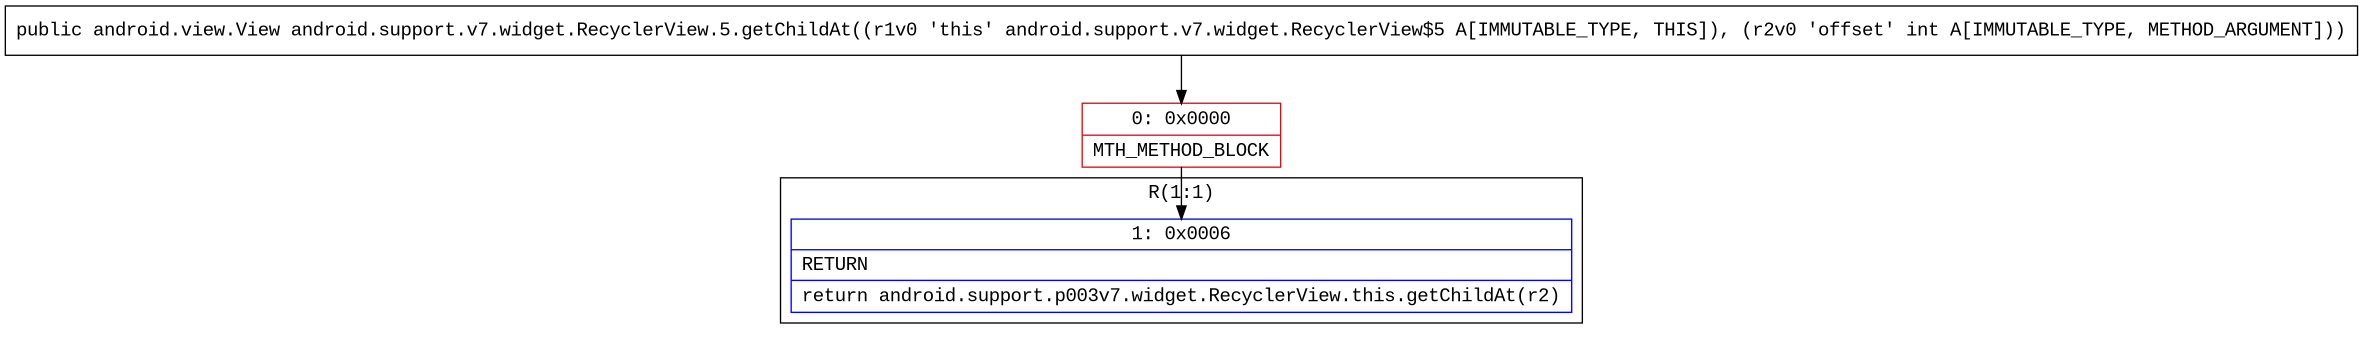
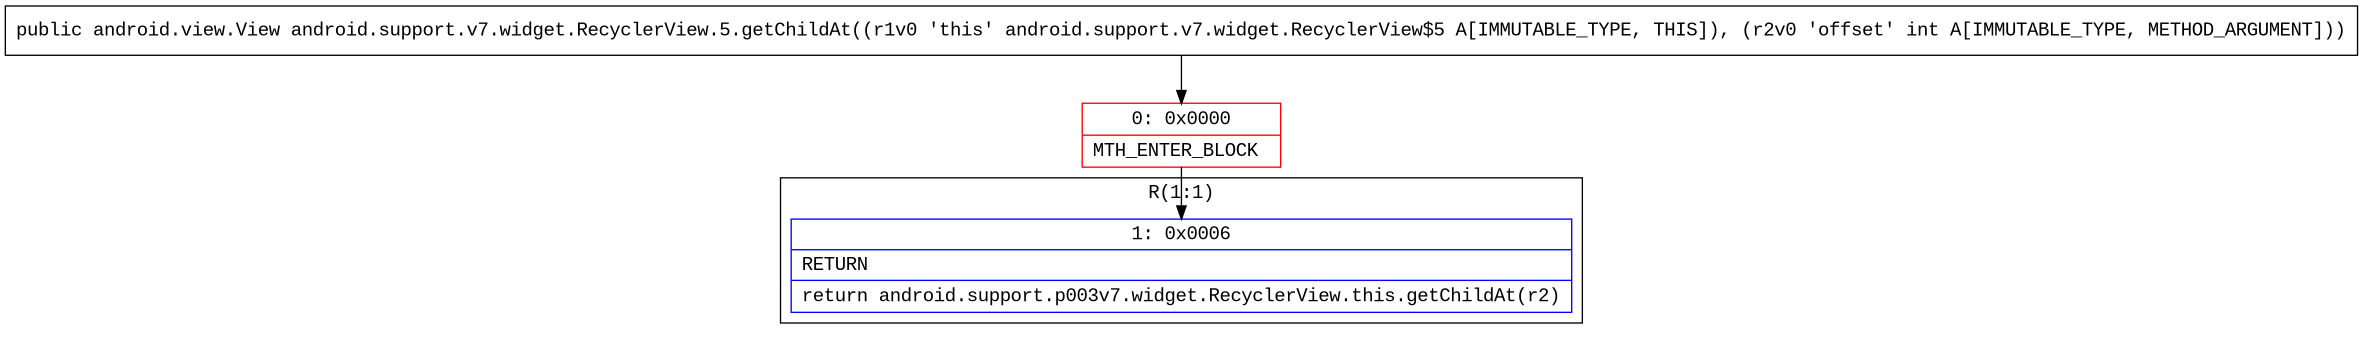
node "0: 0x0000": text "MTH_METHOD_BLOCK" -> "MTH_ENTER_BLOCK"
